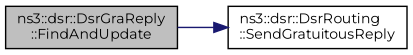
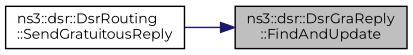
edge "ns3::dsr::DsrGraReply ::FindAndUpdate" -> "ns3::dsr::DsrRouting ::SendGratuitousReply": reversed
